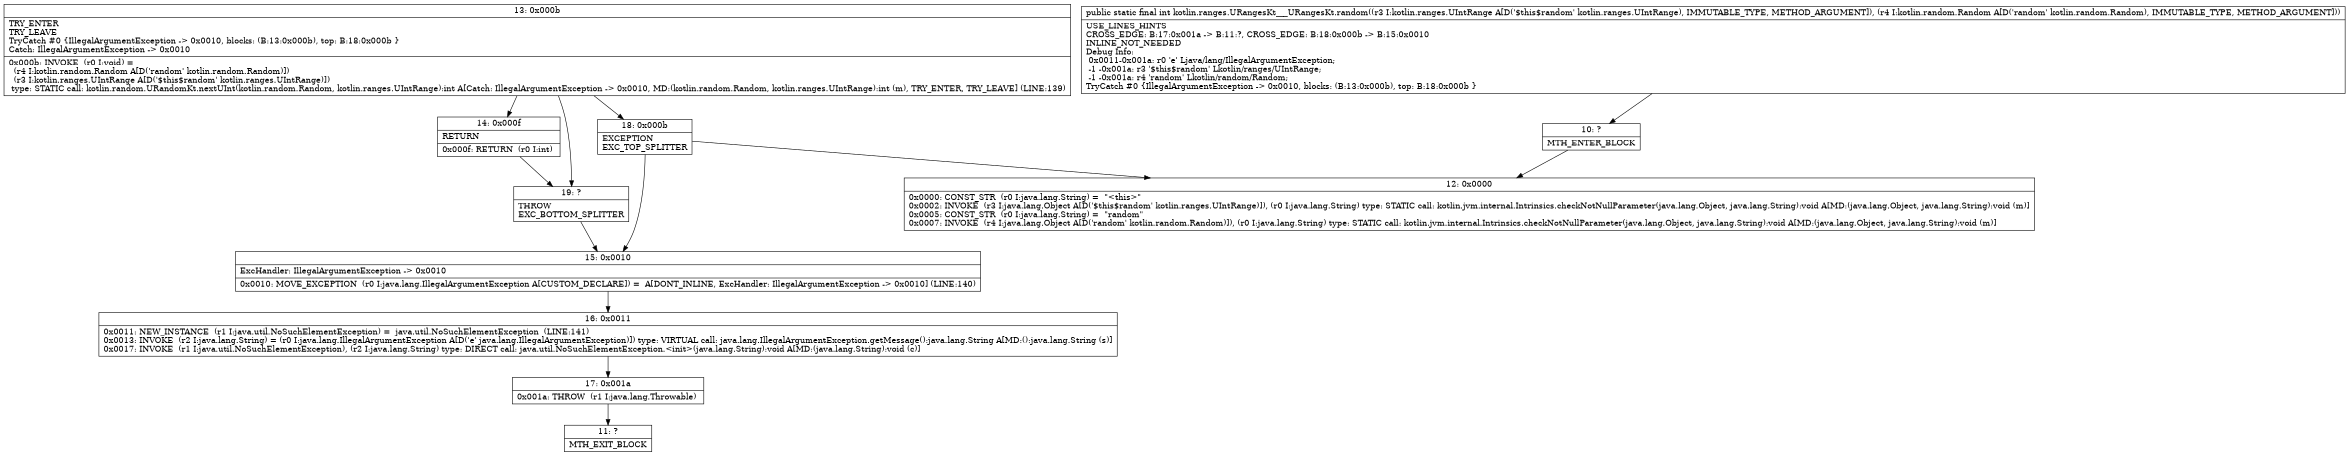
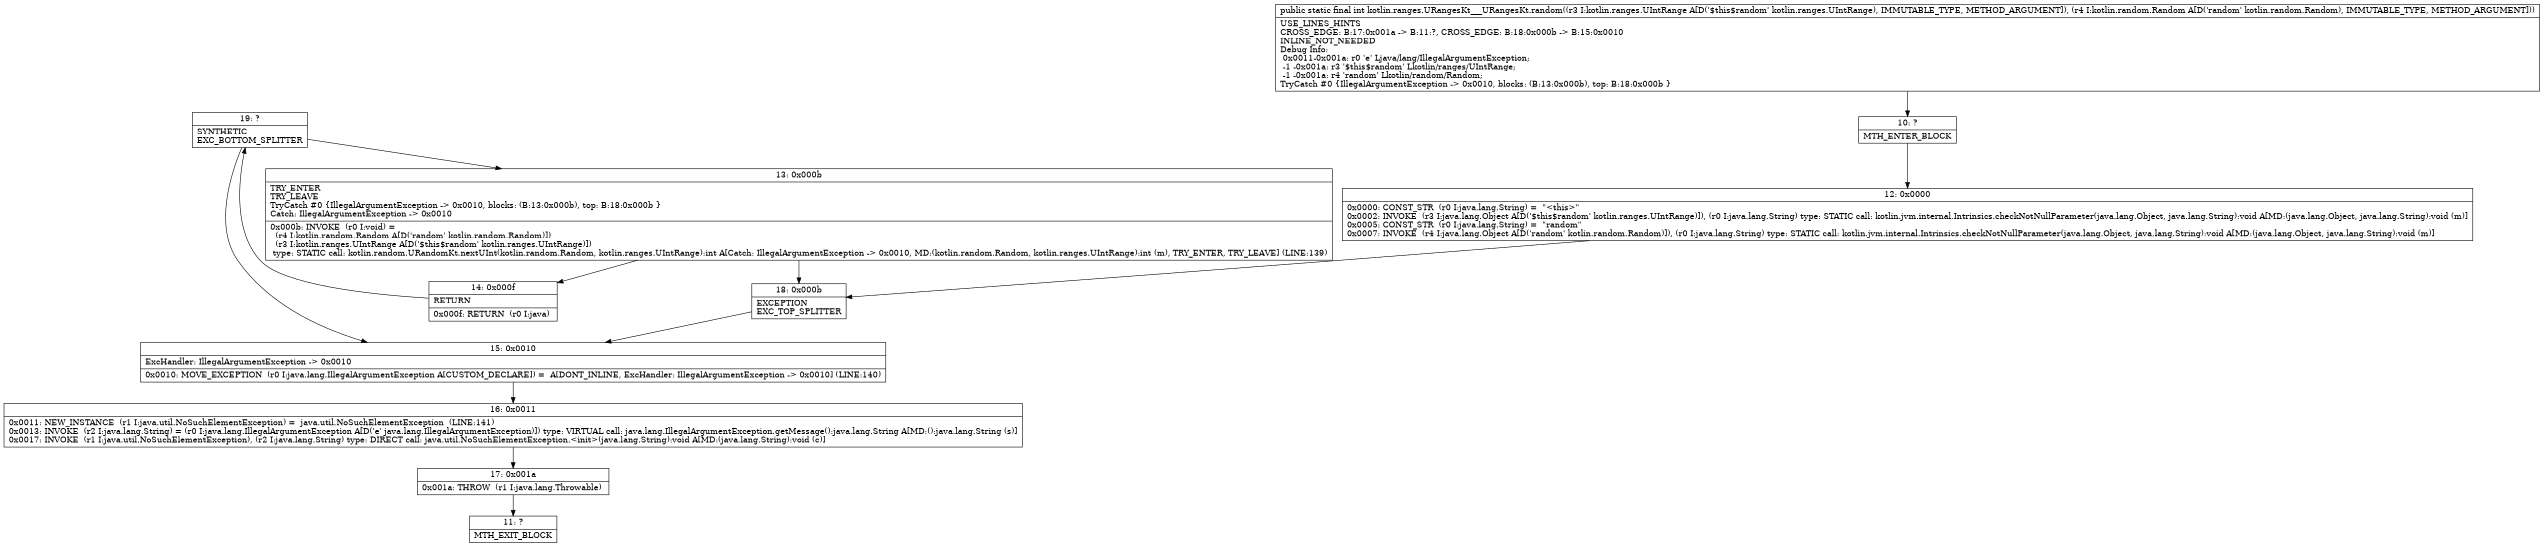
edge "13: 0x000b" -> "19: ?": reversed
node "14: 0x000f": text "0x000f: RETURN  (r0 I:int)" -> "0x000f: RETURN  (r0 I:java)"
edge "18: 0x000b" -> "12: 0x0000": reversed
node "19: ?": text "THROW" -> "SYNTHETIC"
